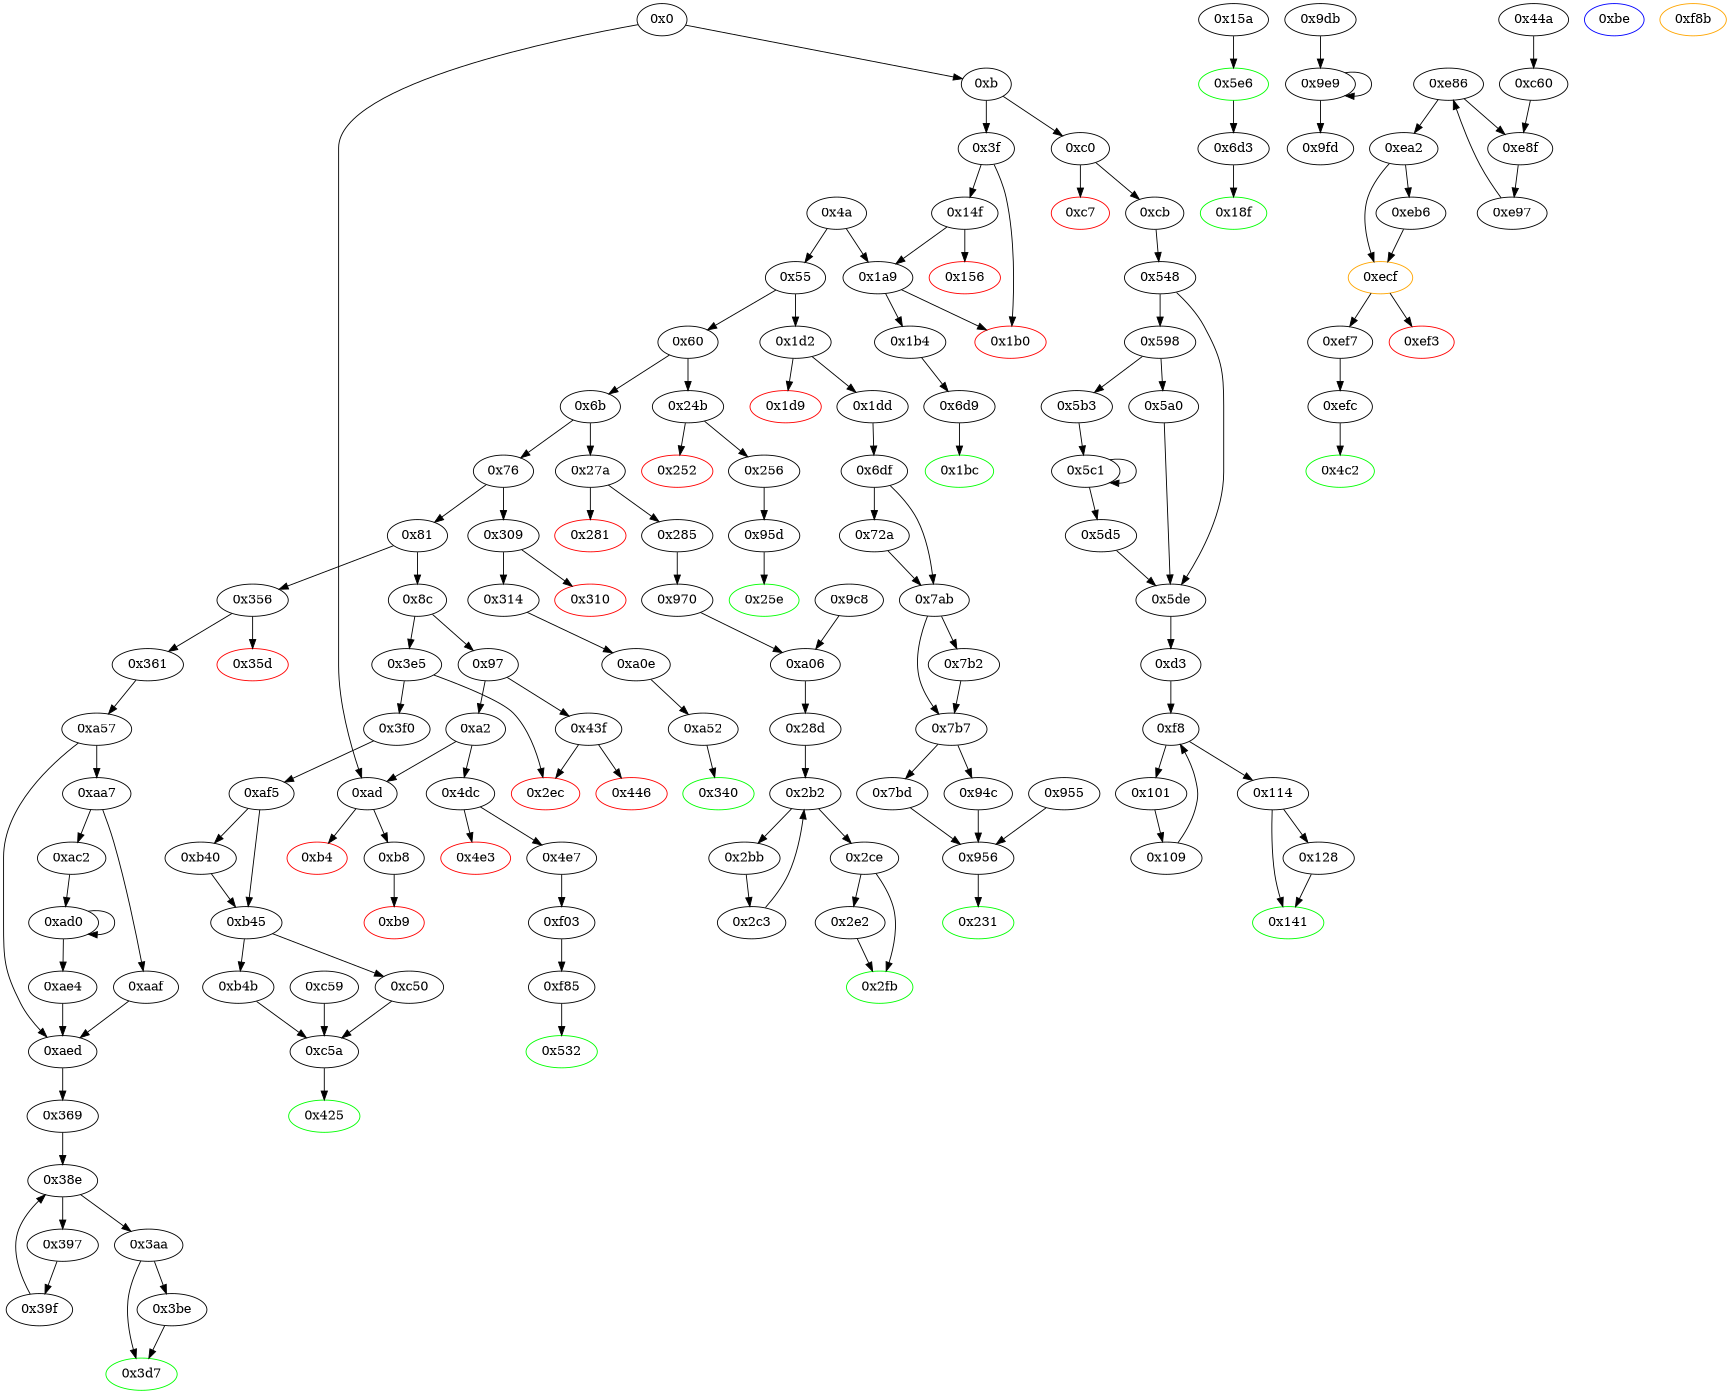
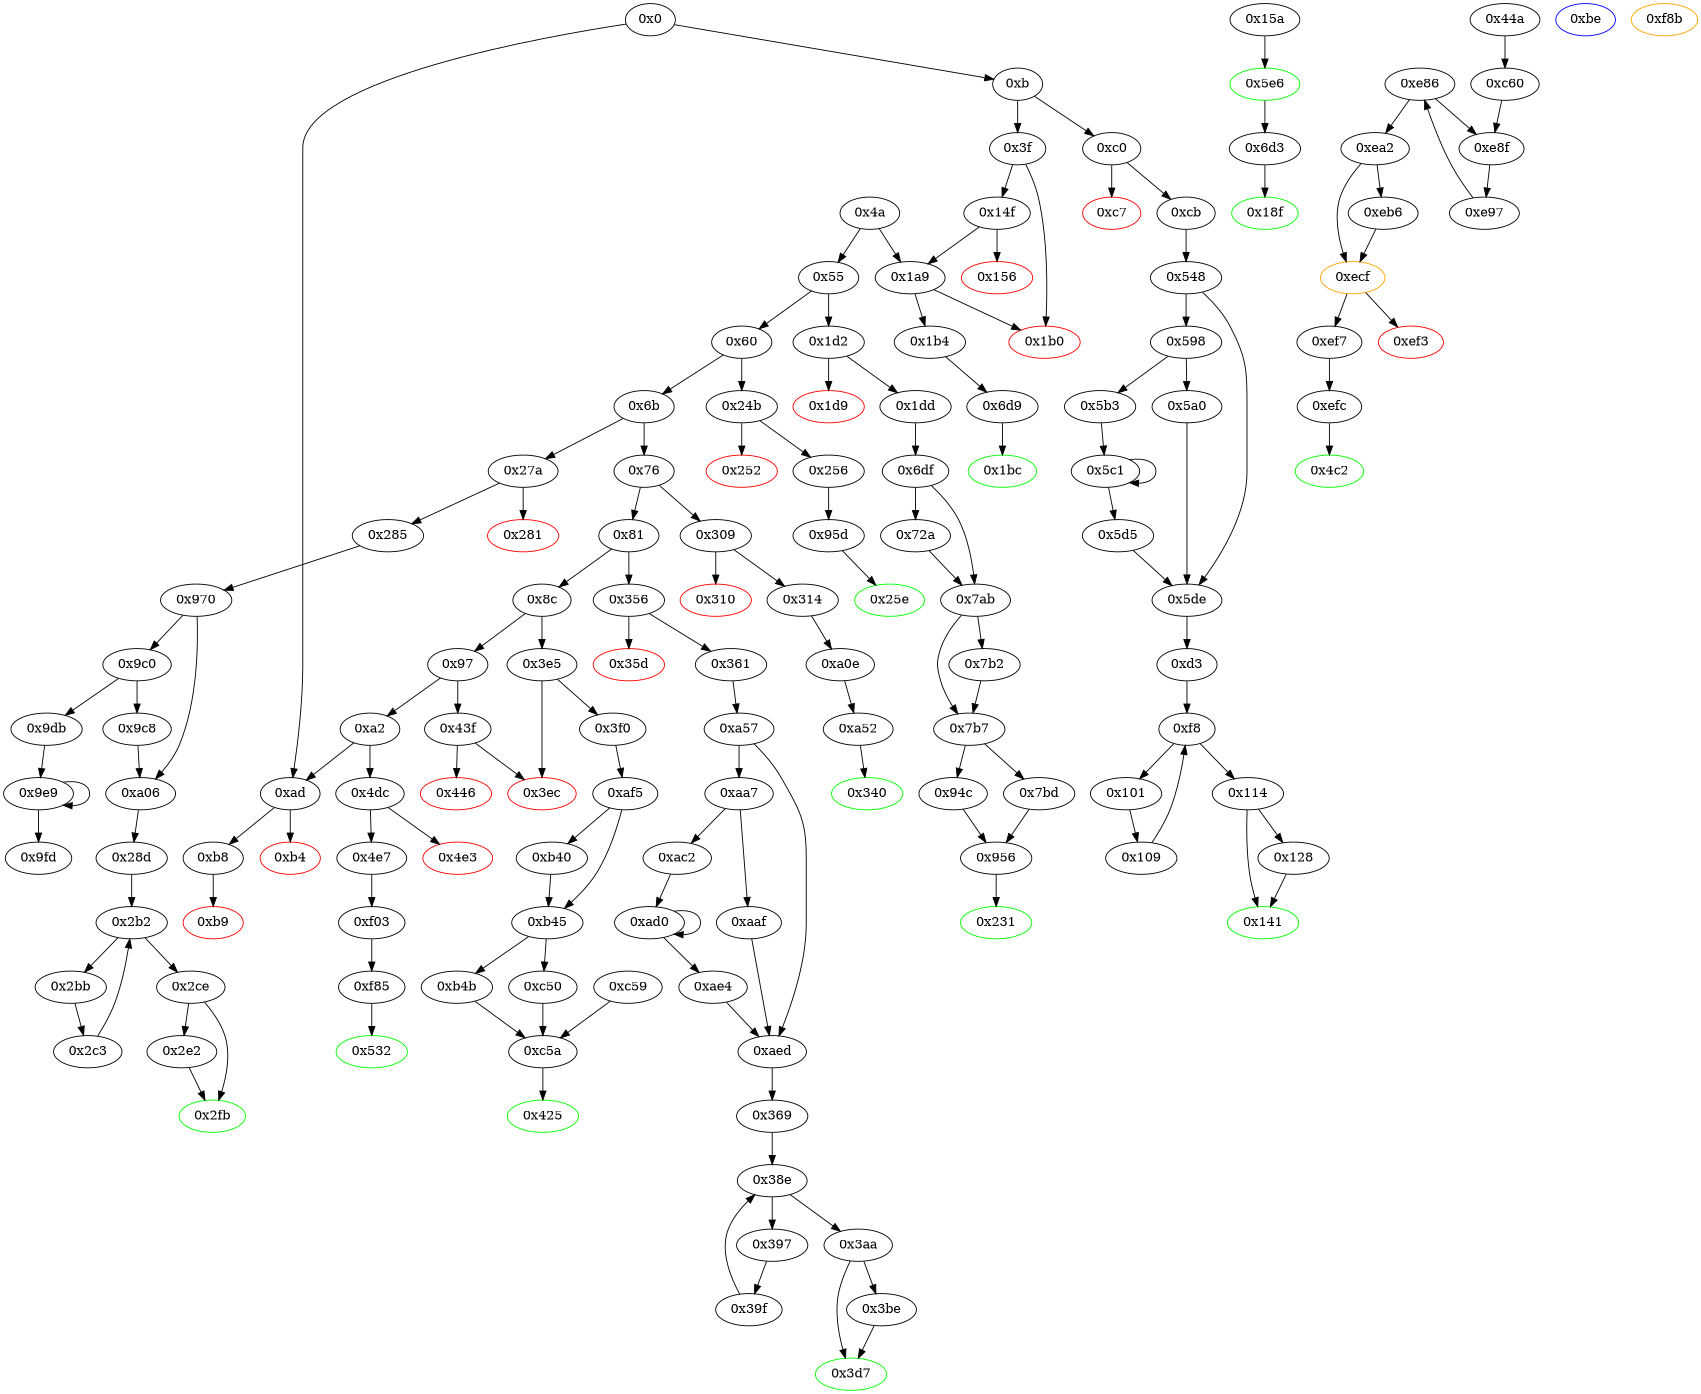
node "0x9c0": added
node "0x2ec": label "0x2ec" -> "0x3ec"
node "0x955": removed
